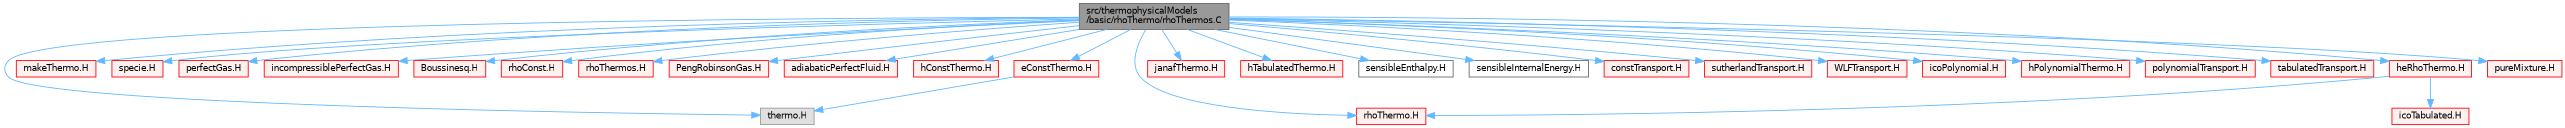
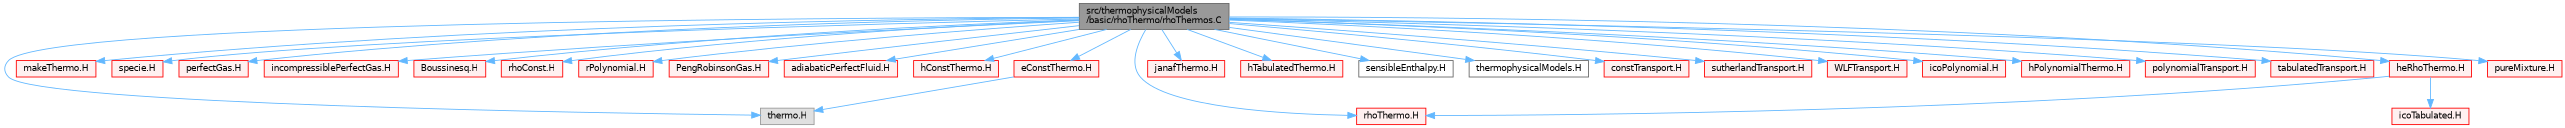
node "rhoThermos.H": label "rhoThermos.H" -> "rPolynomial.H"
node "sensibleInternalEnergy.H": label "sensibleInternalEnergy.H" -> "thermophysicalModels.H"
